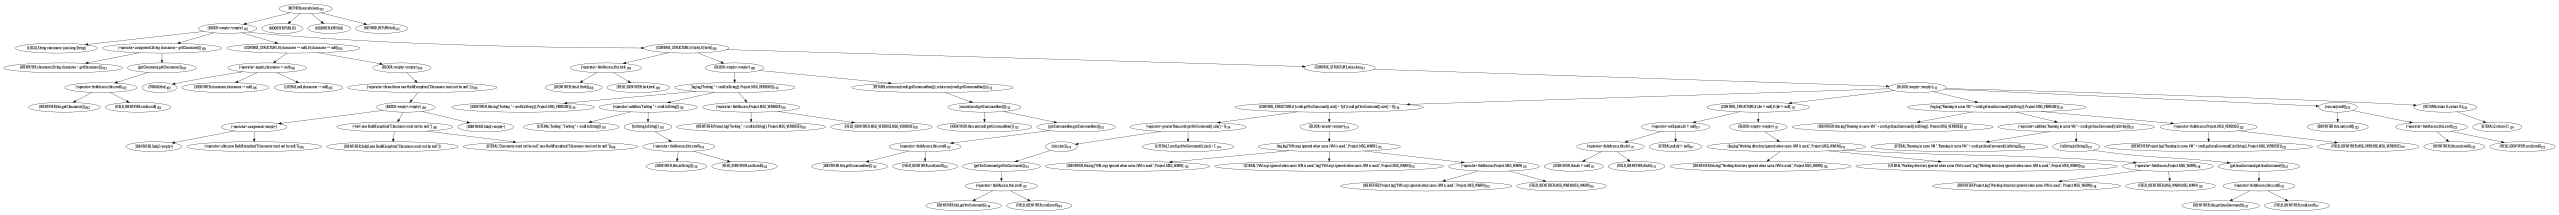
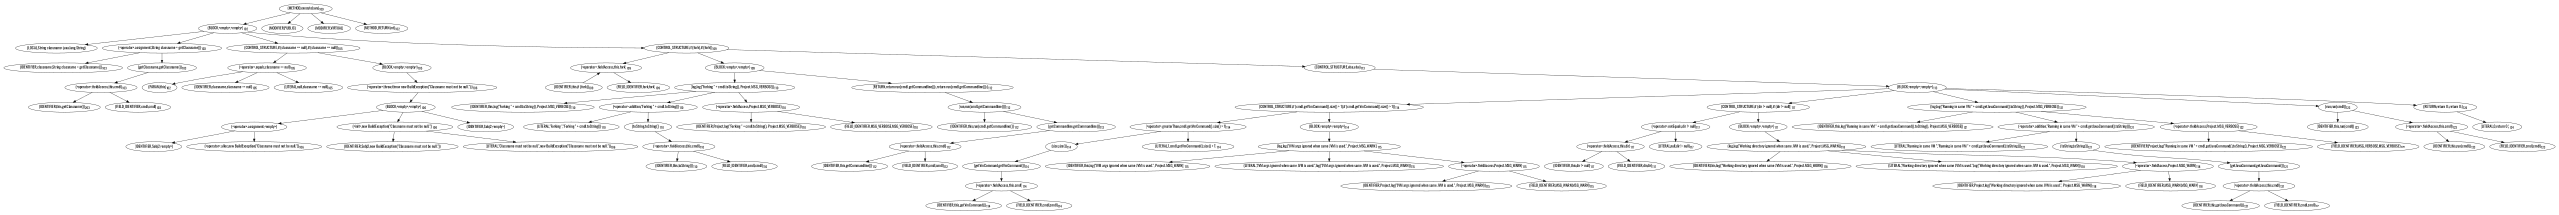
node "(METHOD,executeJava)": text "102" -> "109"
edge "(<operator>.fieldAccess,this.fork)" -> "(IDENTIFIER,this,if (fork))": reversed
